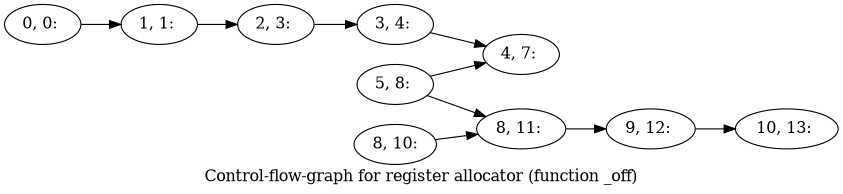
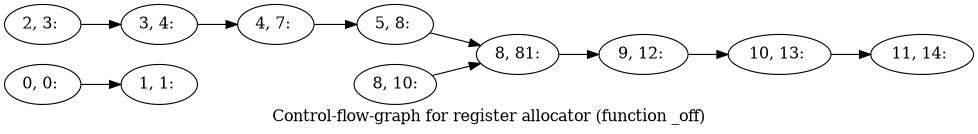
edge "1, 1:" -> "2, 3:": removed
node "11, 14:": added
edge "5, 8:" -> "4, 7:": reversed
node "8, 11:": label "8, 11:" -> "8, 81:"
